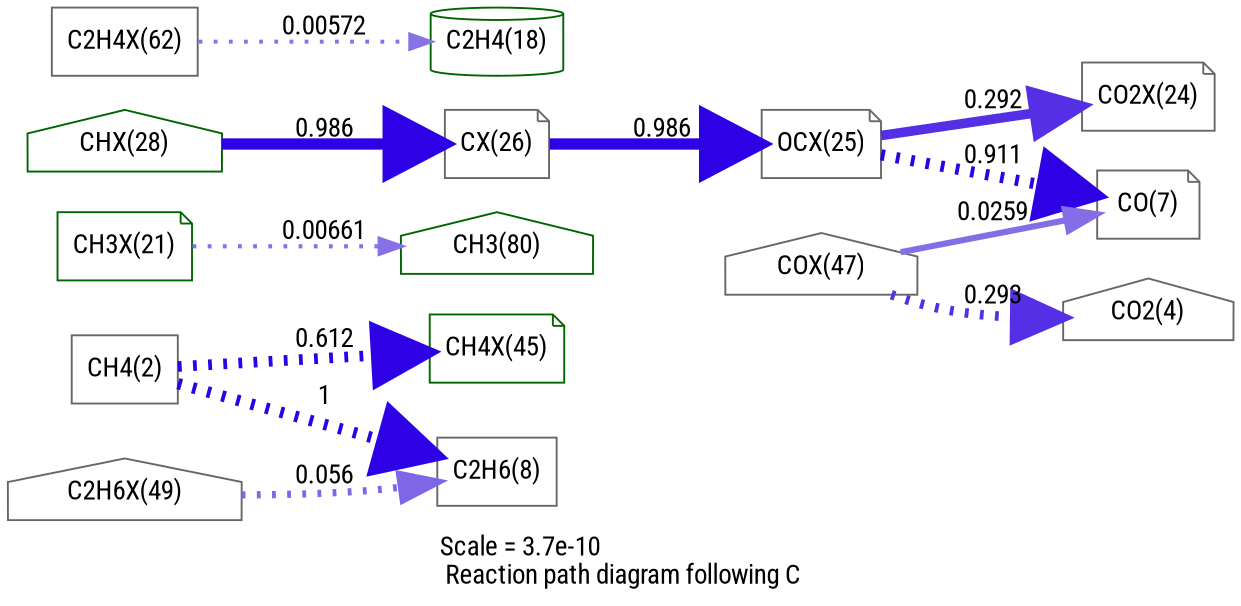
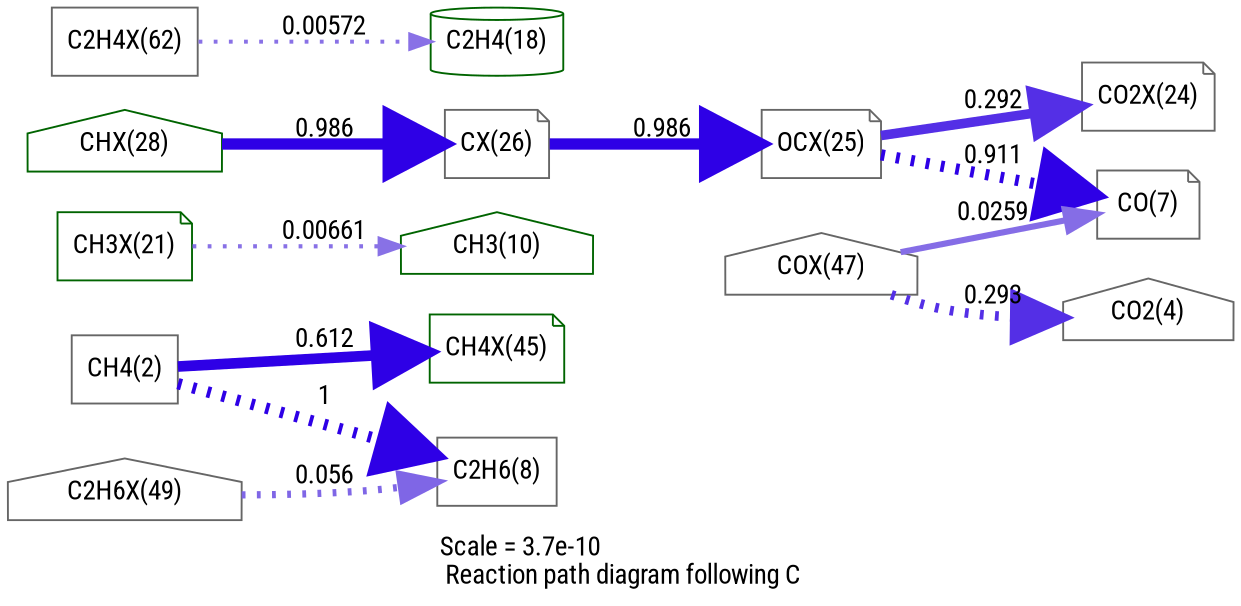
node "CH3(80)": label "CH3(80)" -> "CH3(10)"
edge "CH4(2)" -> "CH4X(45)": style dotted -> bold
